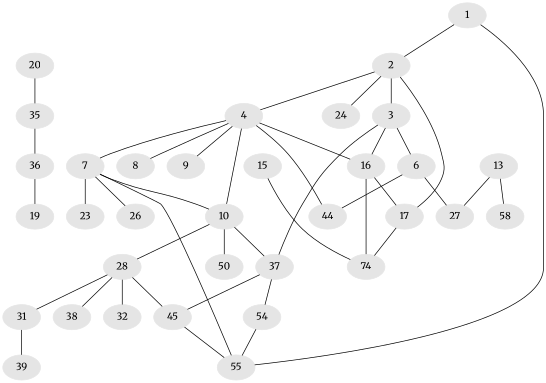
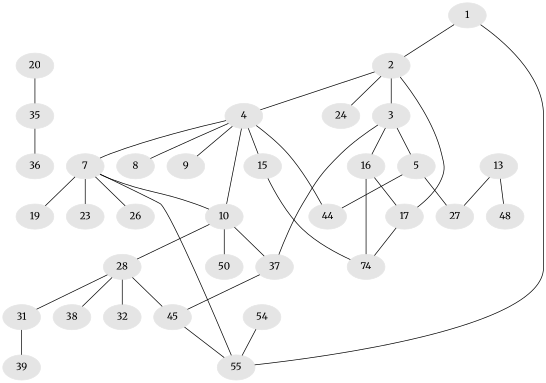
edge "4" -- "16": now "4" -- "15"
node "6": label "6" -> "5"
edge "36" -- "19": now "7" -- "19"
node "58": label "58" -> "48"
edge "37" -- "54": removed
